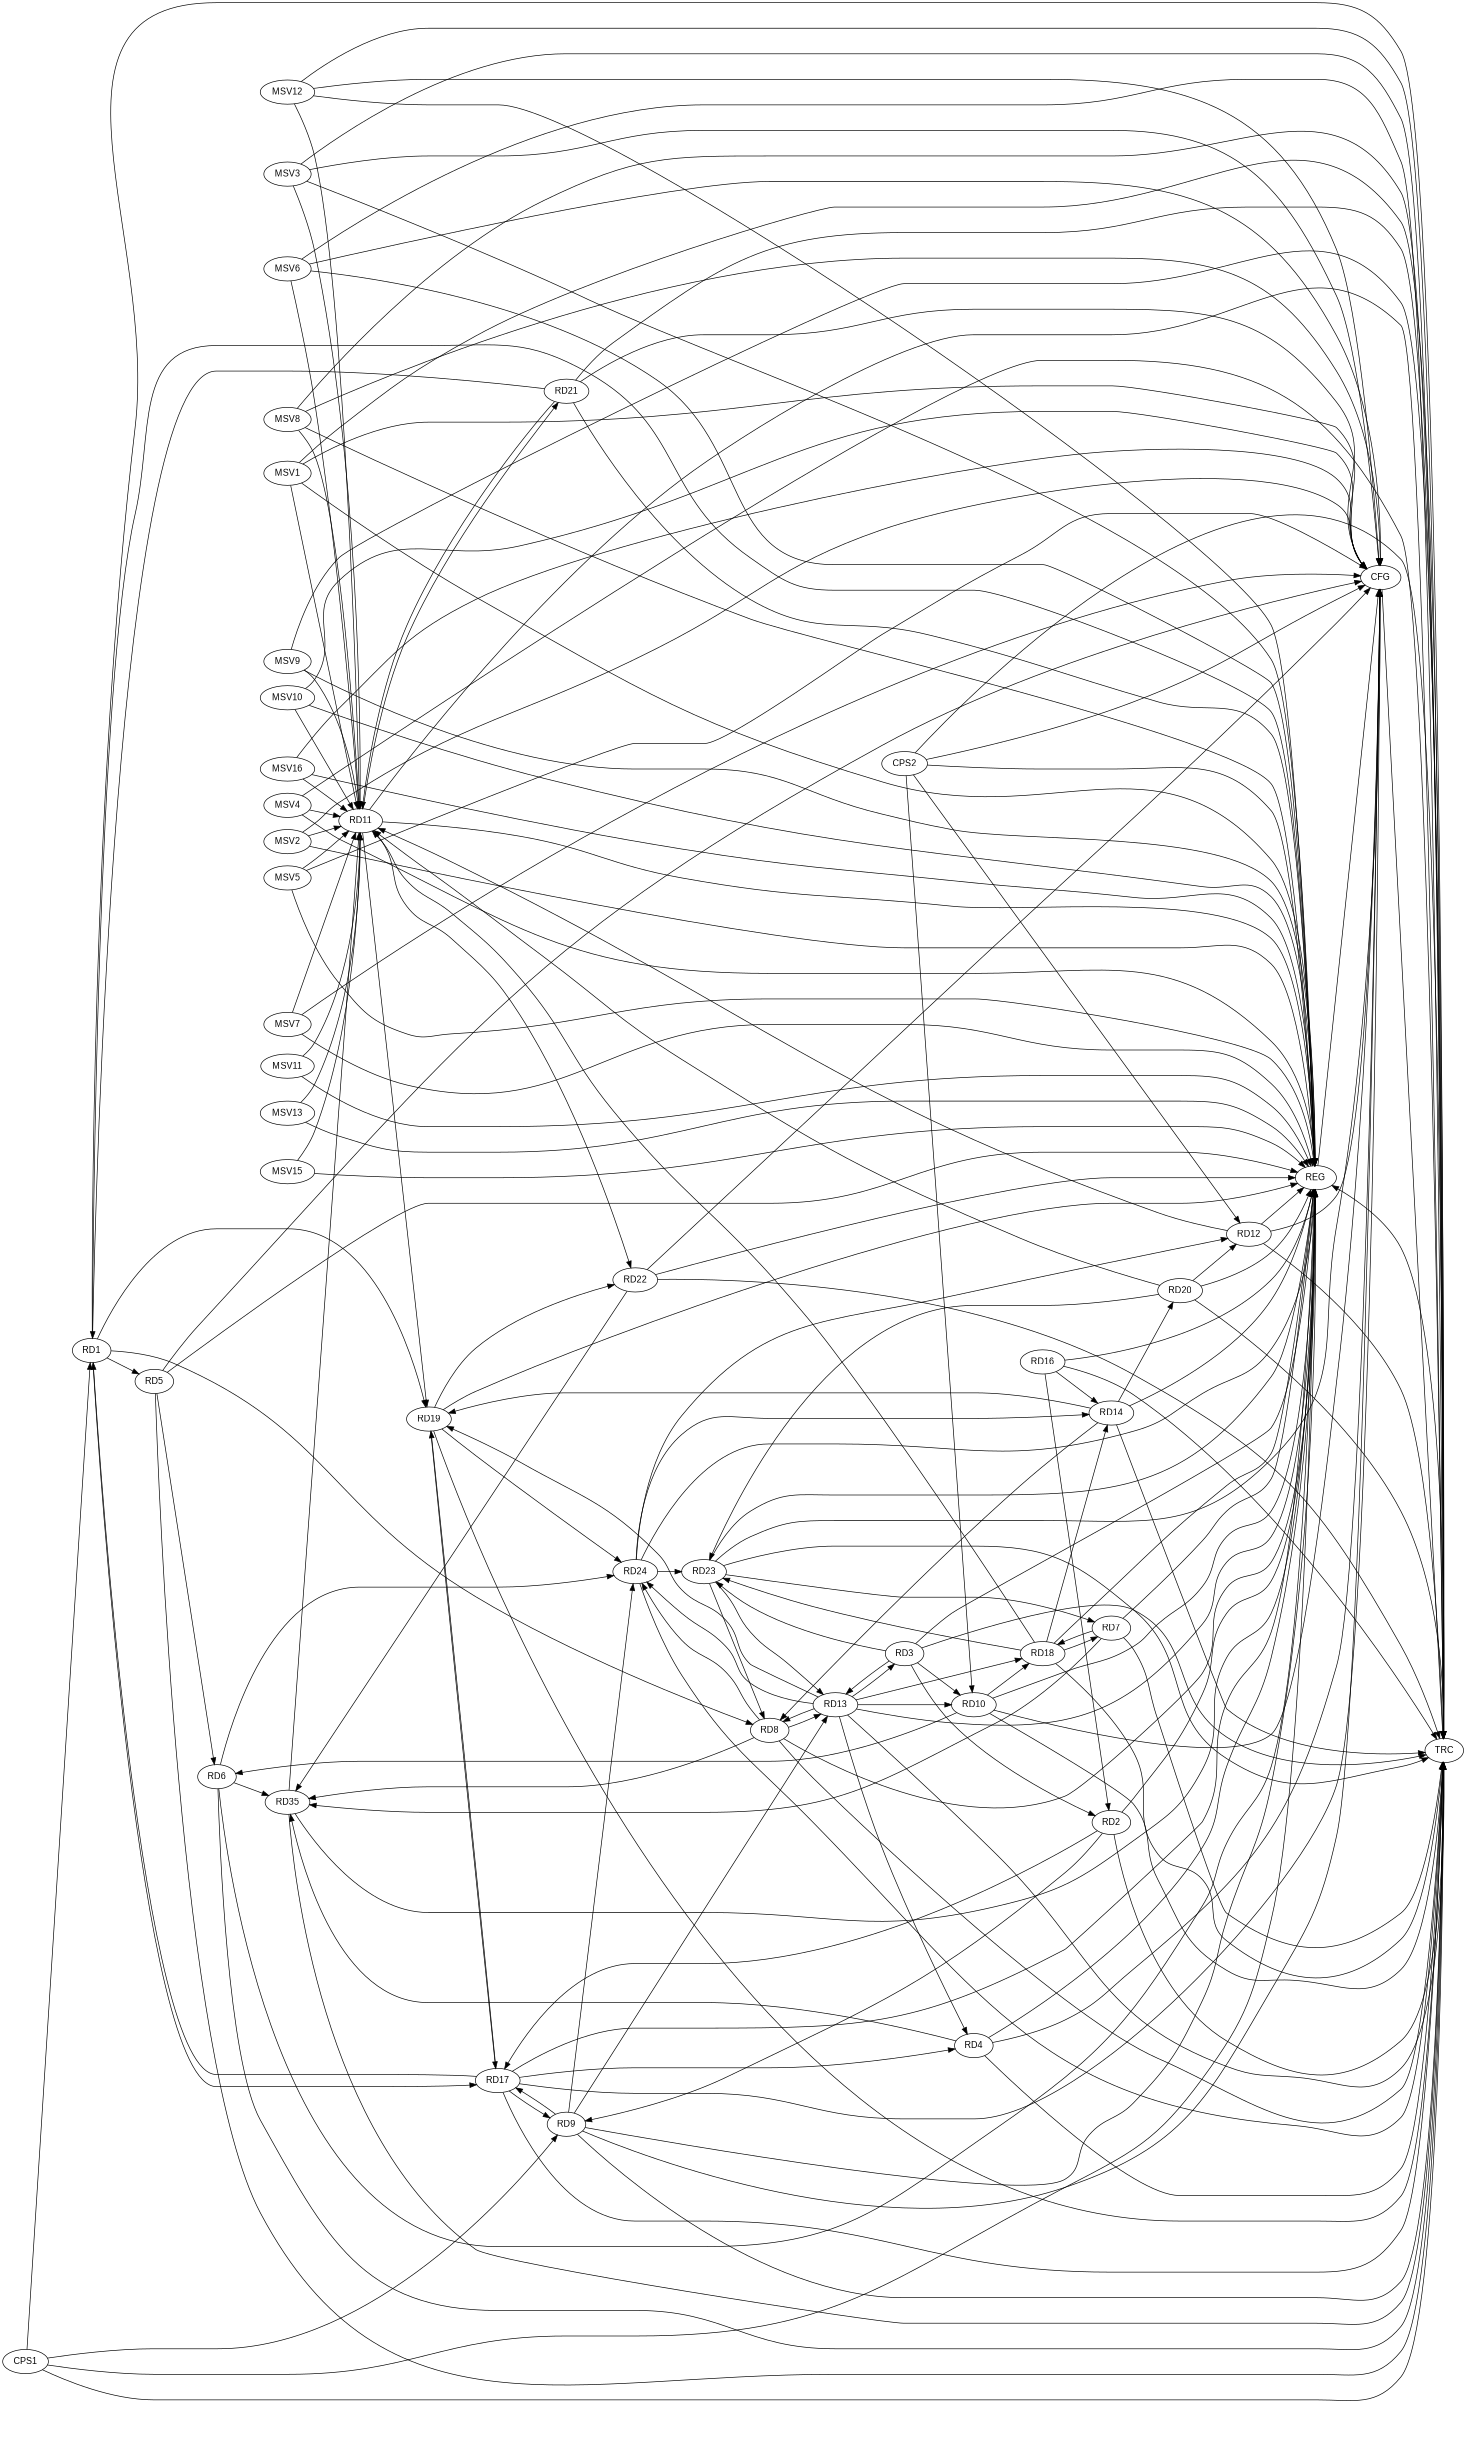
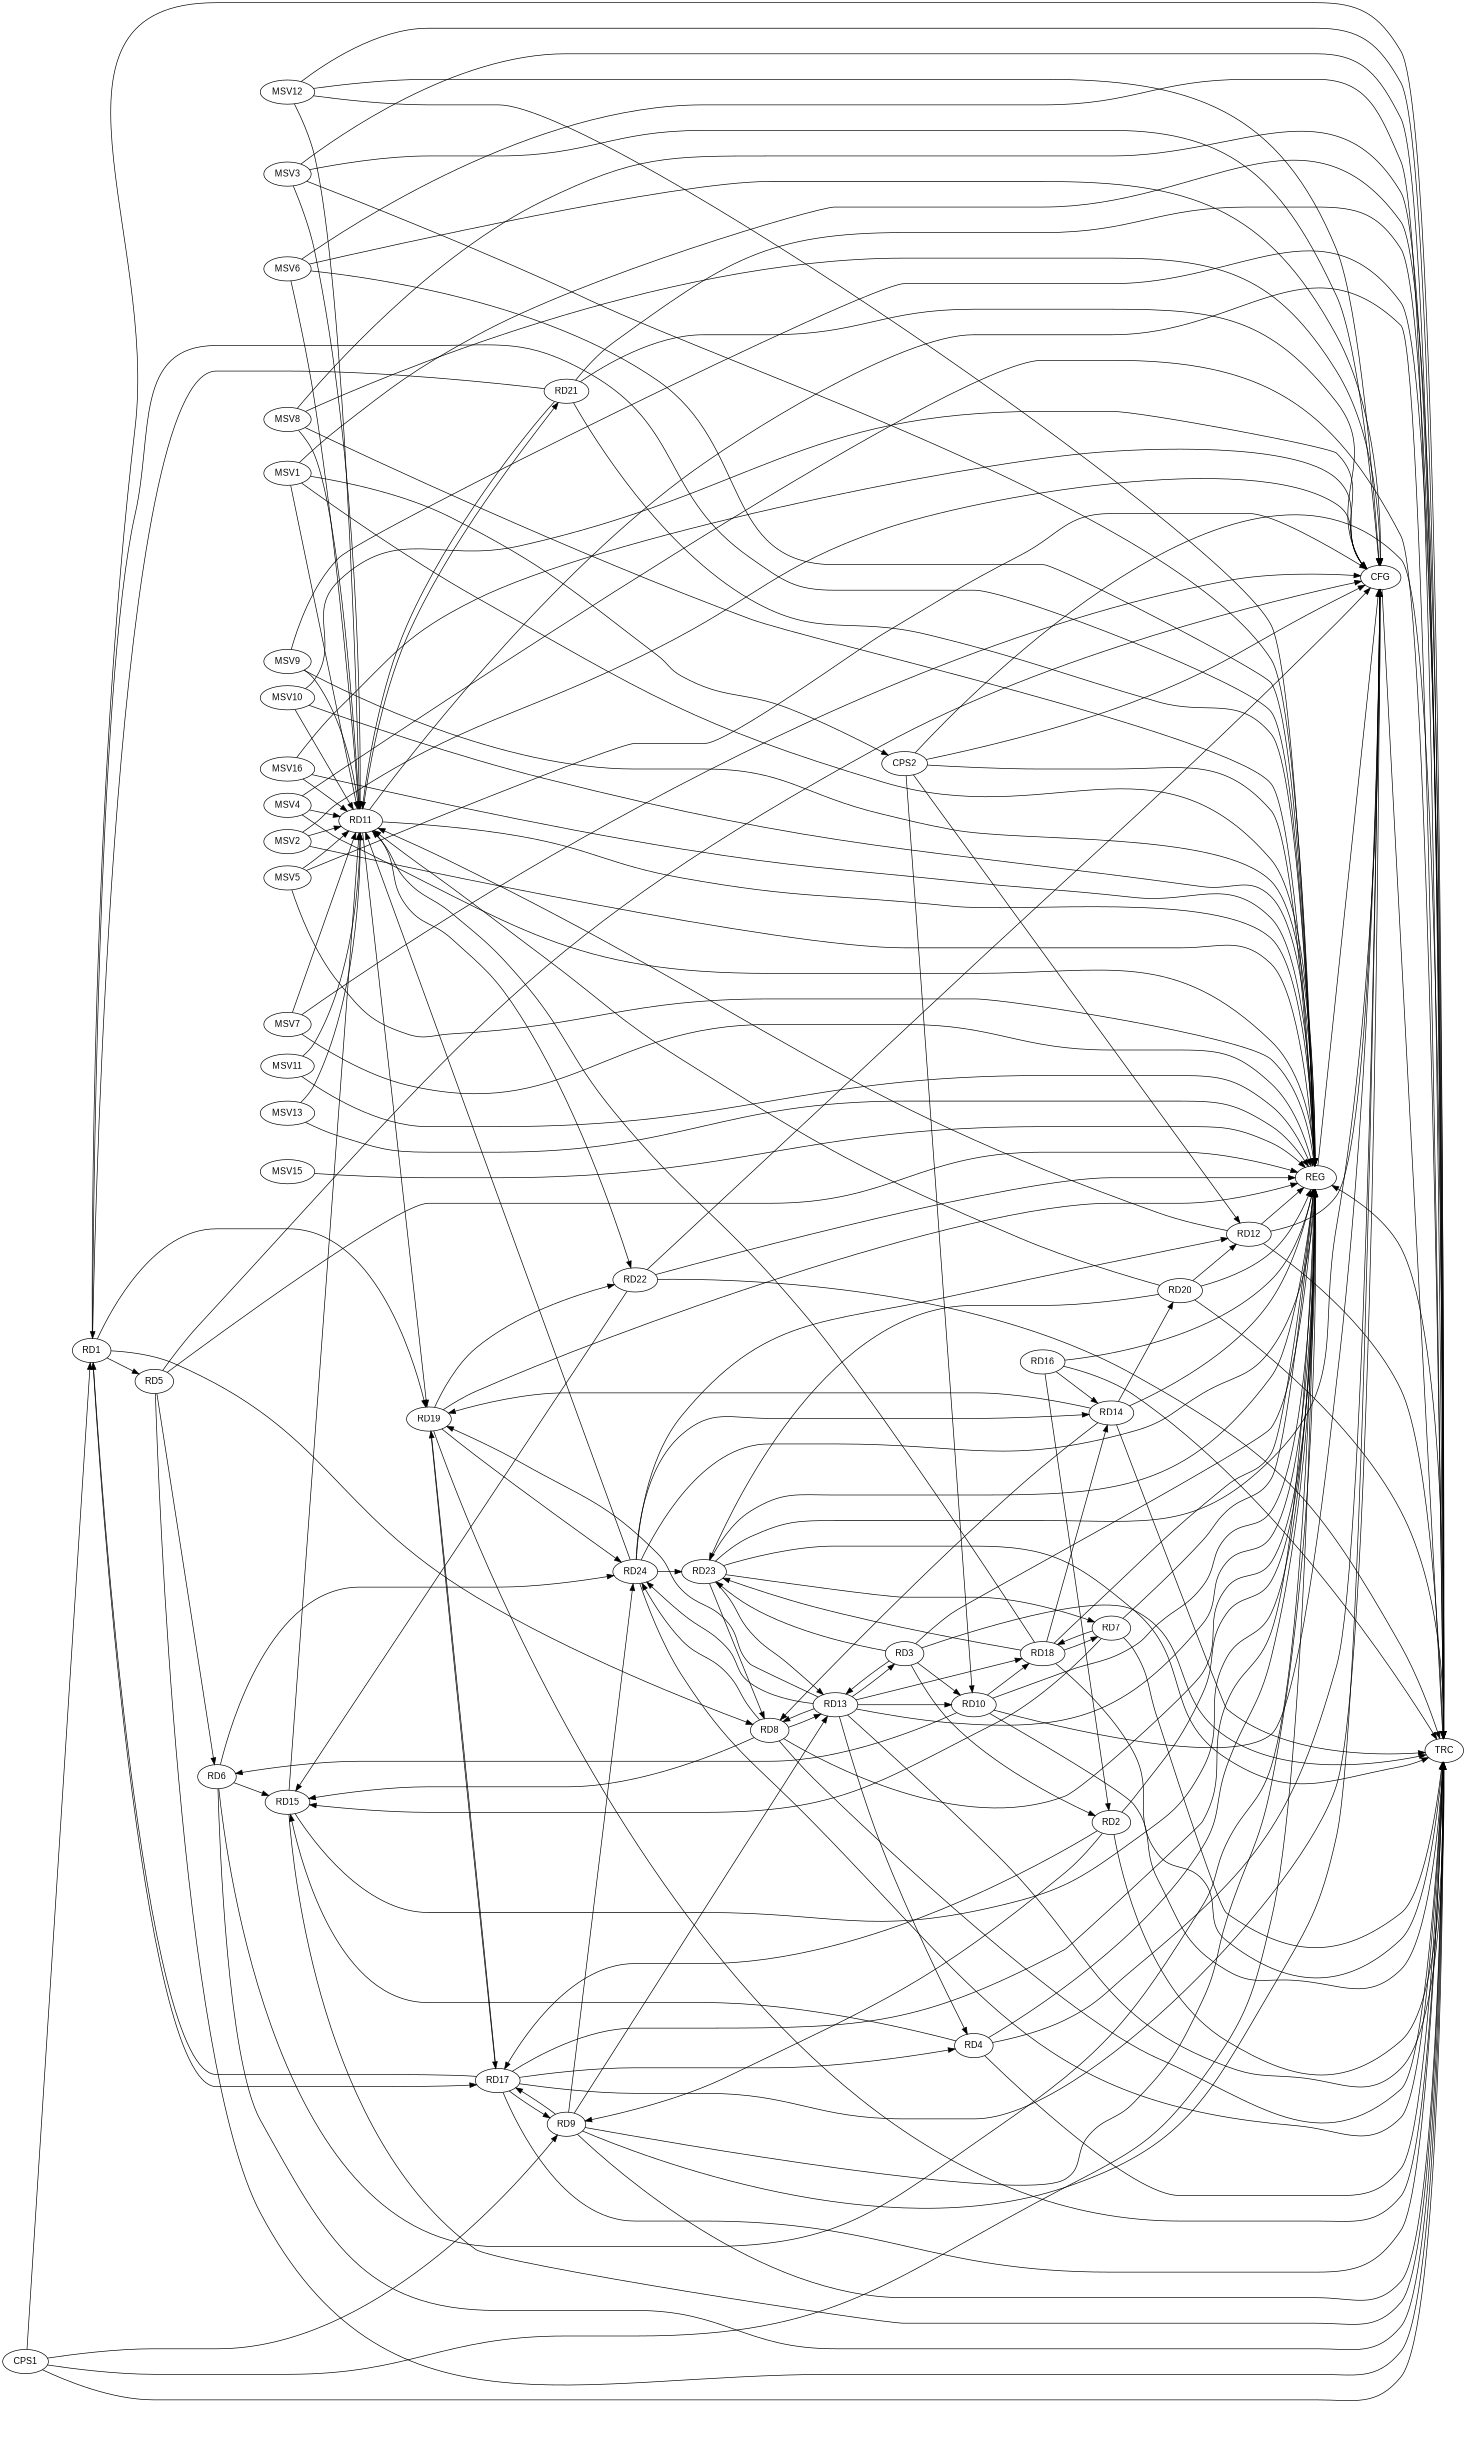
edge "MSV1" -> "CFG": now "MSV1" -> "CPS2"
edge "MSV15" -> "RD11": now "RD24" -> "RD11"
node "RD35": label "RD35" -> "RD15"
